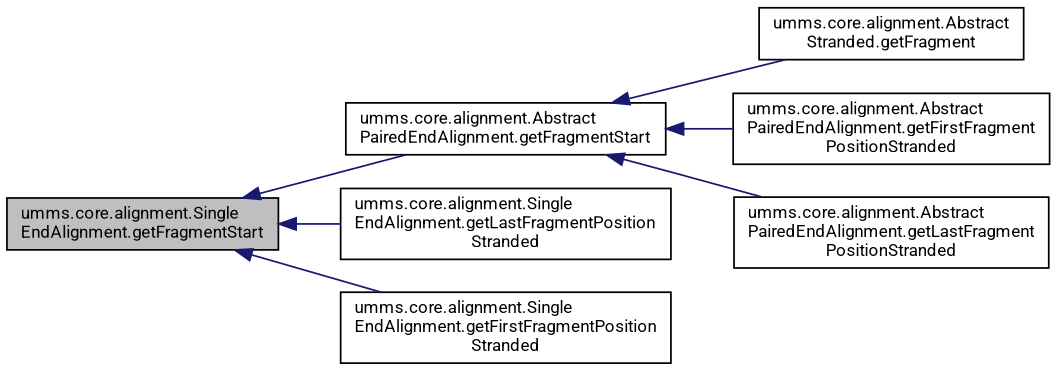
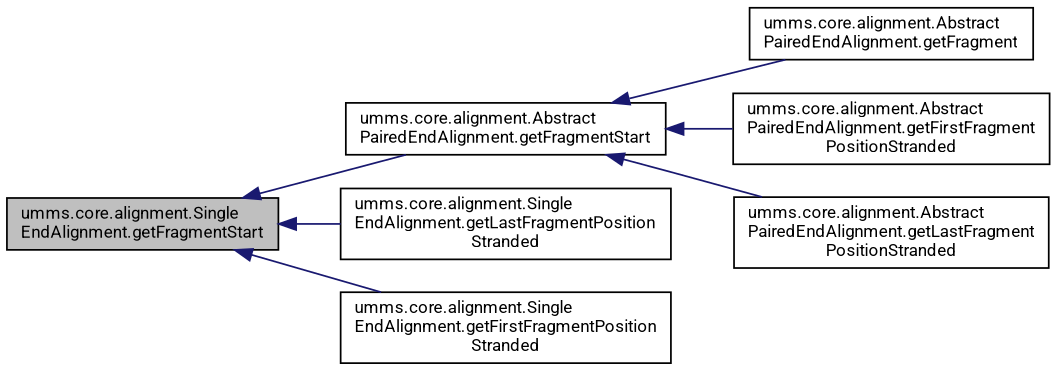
node "umms.core.alignment.Abstract Stranded.getFragment": label "umms.core.alignment.Abstract Stranded.getFragment" -> "umms.core.alignment.Abstract PairedEndAlignment.getFragment"
